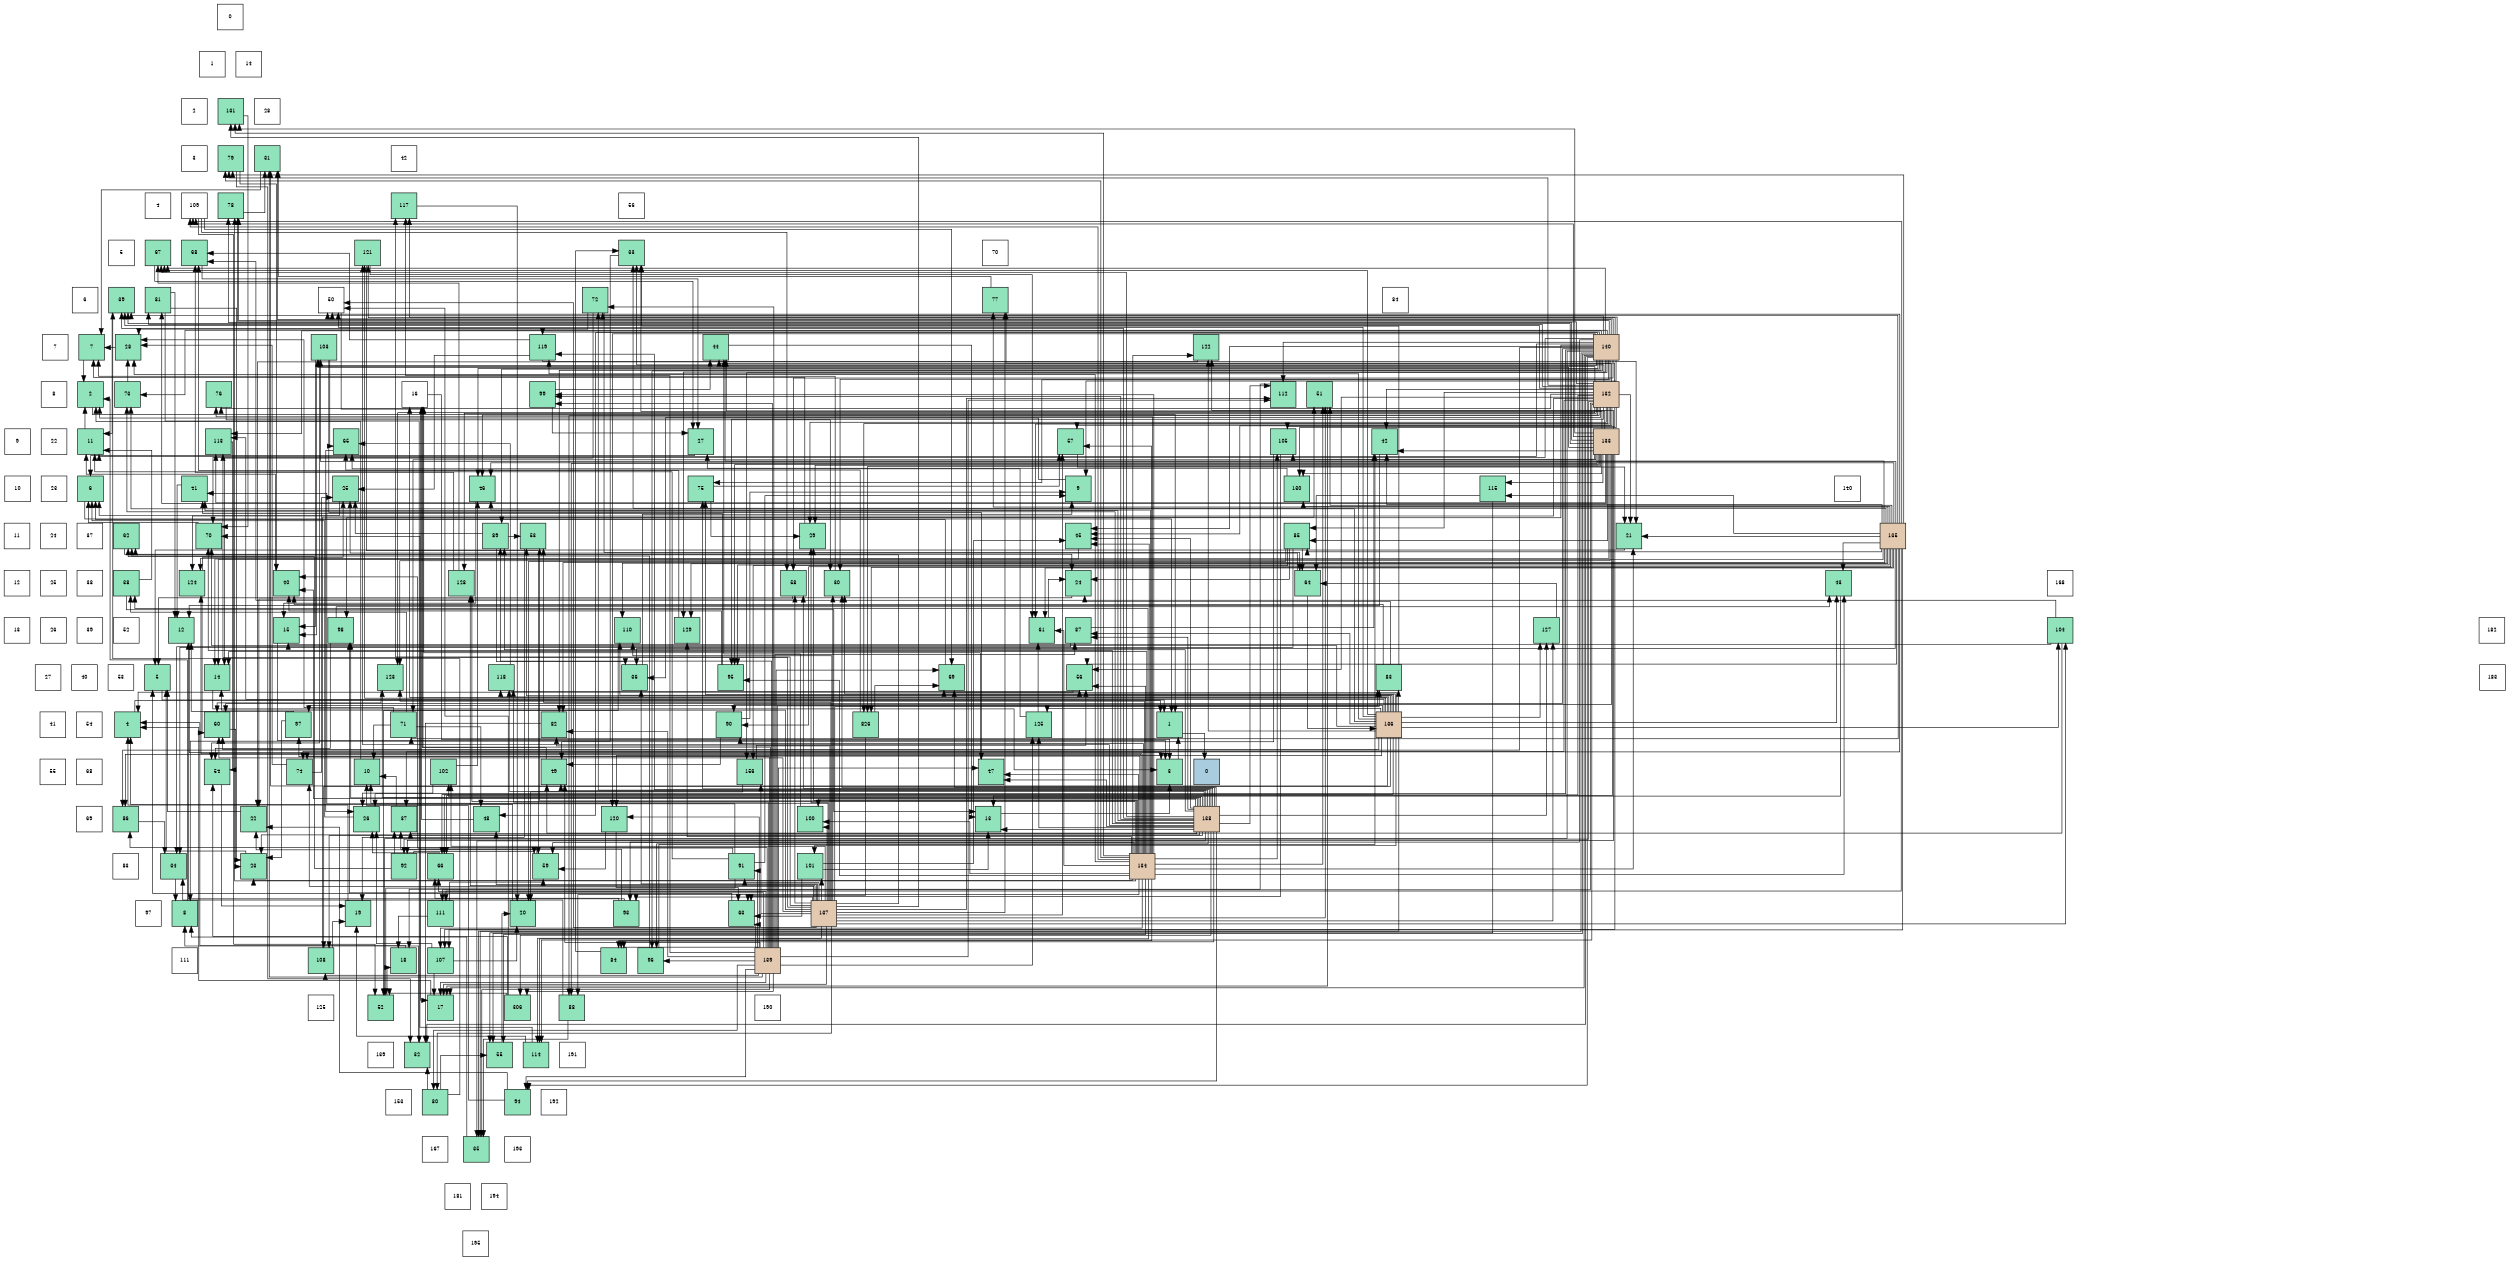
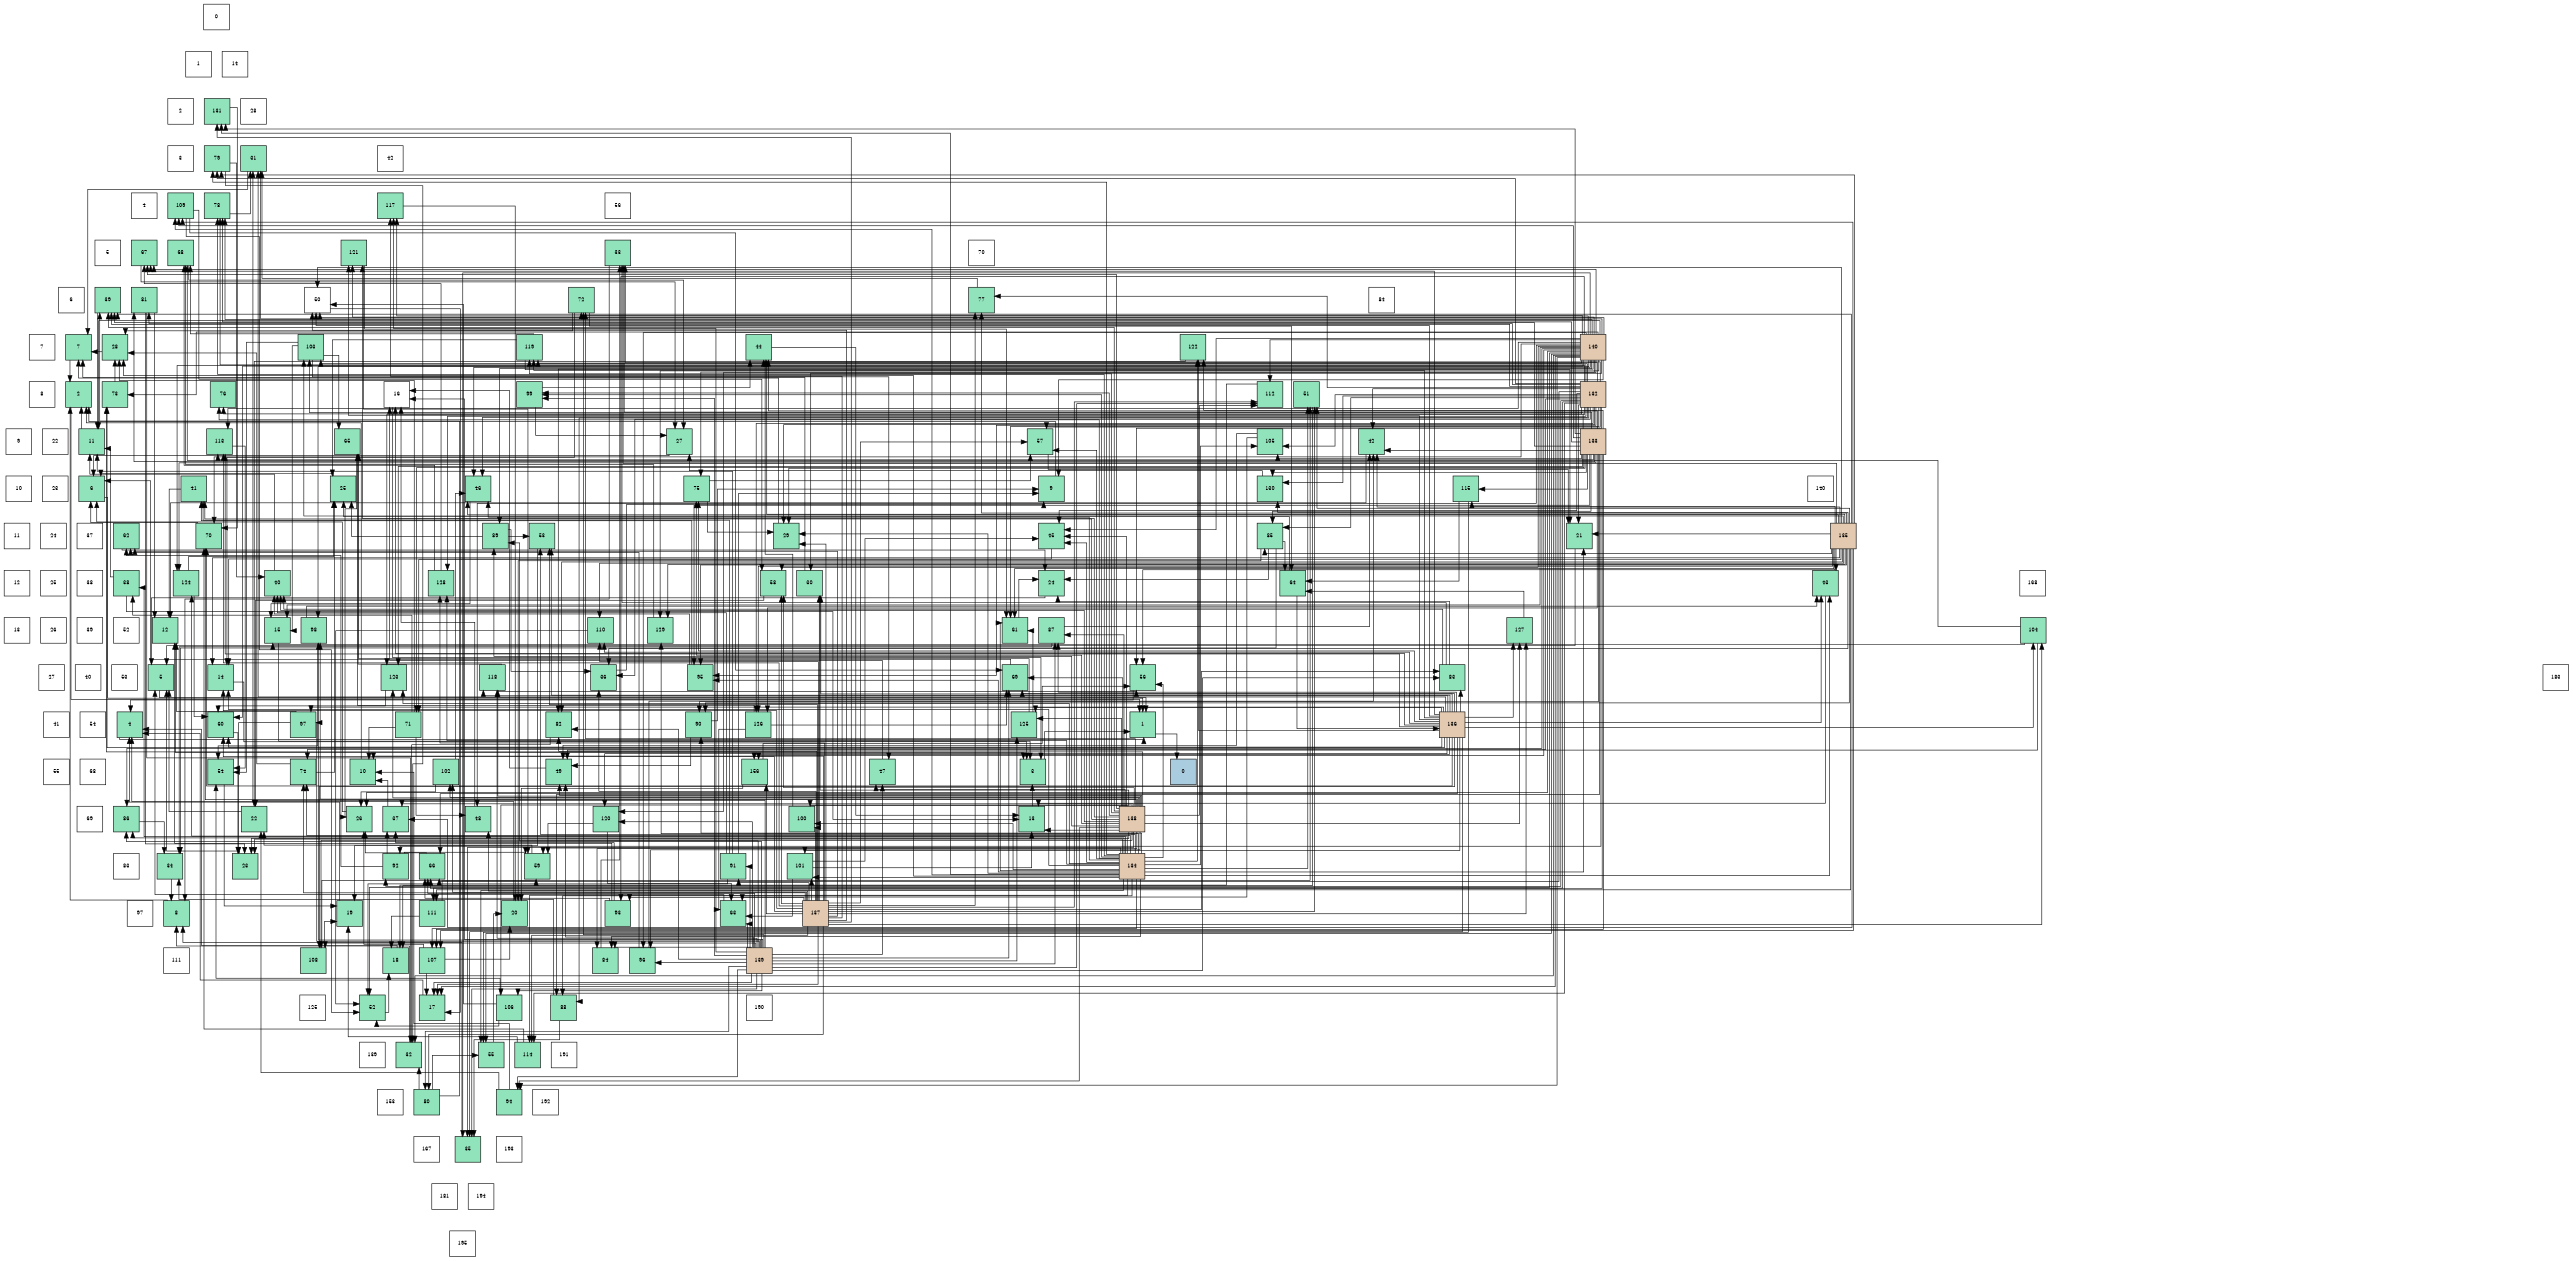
node "109": fillcolor #ffffff -> #91e3bb
edge "76" -> "30": removed
edge "85" -> "156": now "136" -> "156"
node "182": removed
node "826": label "826" -> "126"
edge "134" -> "47": now "134" -> "101"
edge "51" -> "17": now "51" -> "18"
node "306": label "306" -> "106"
